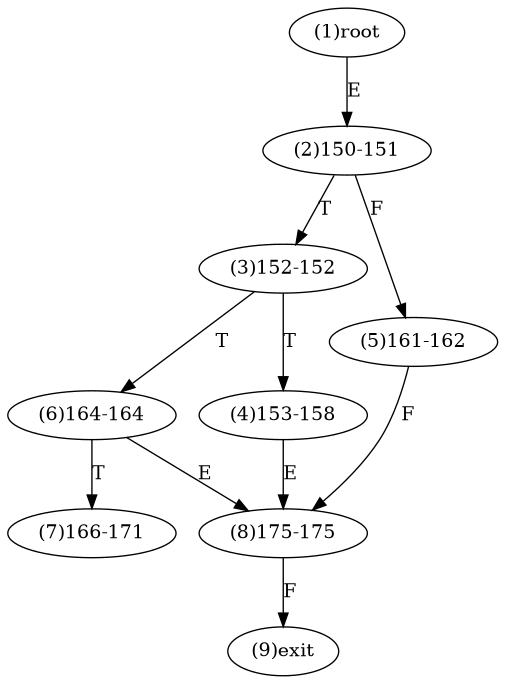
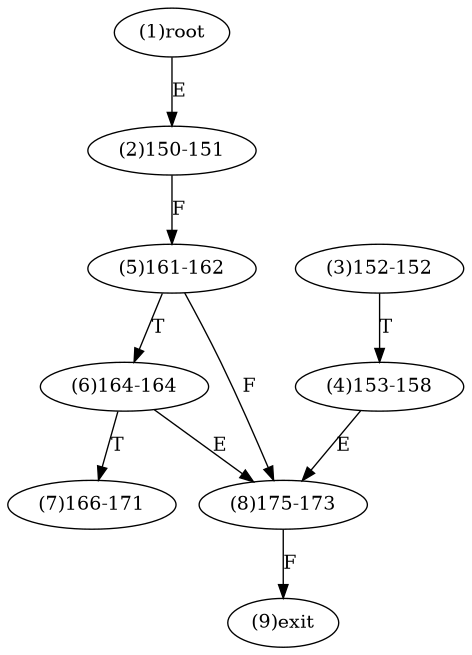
edge "(2)150-151" -> "(3)152-152": removed, label "T"
edge "(3)152-152" -> "(6)164-164": now "(5)161-162" -> "(6)164-164"
node "(8)175-175": label "(8)175-175" -> "(8)175-173"
